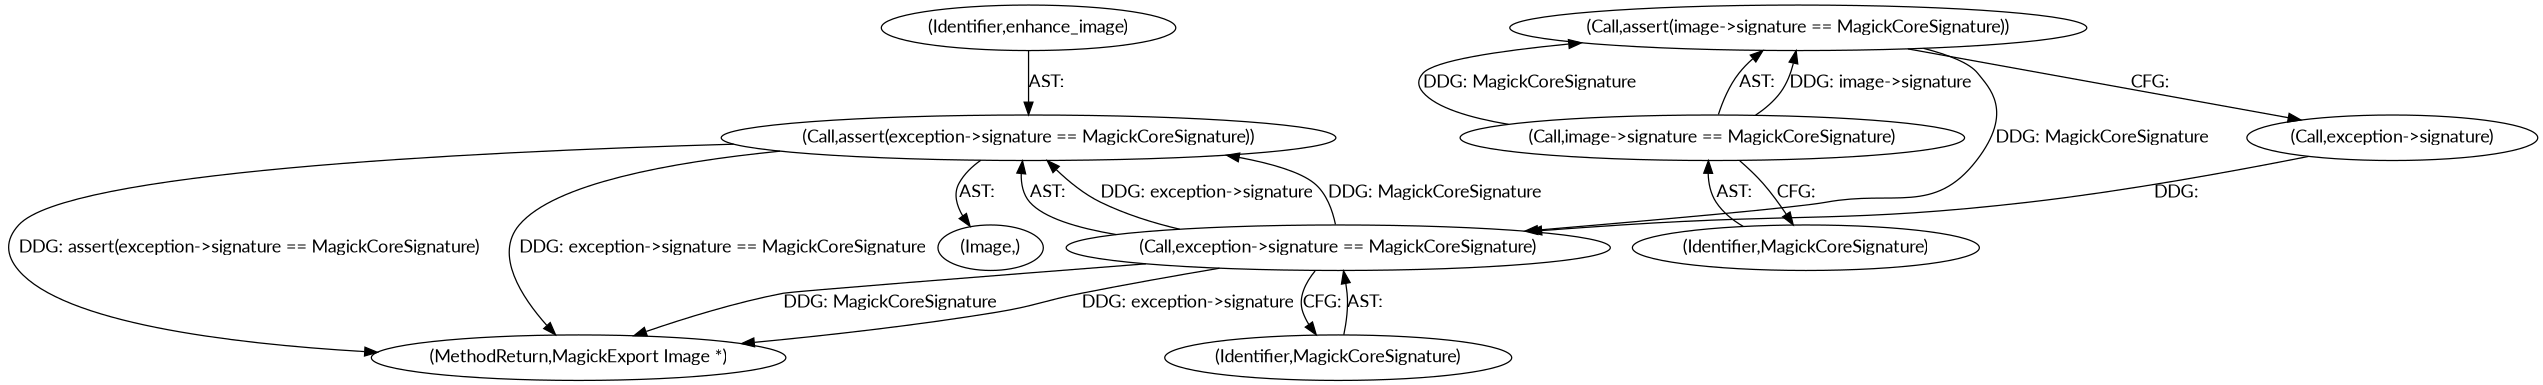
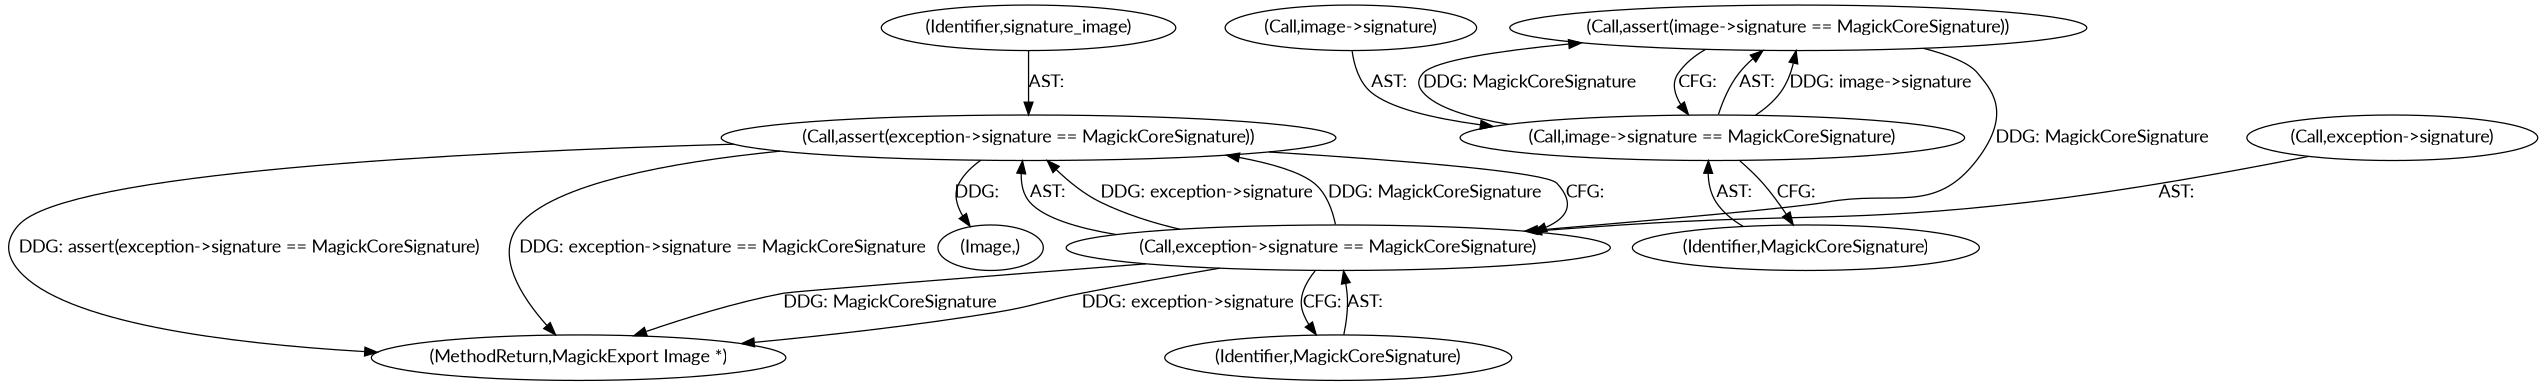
node "(Identifier,enhance_image)": label "(Identifier,enhance_image)" -> "(Identifier,signature_image)"
node "(Call,image->signature)": added
edge "(Call,assert(image->signature == MagickCoreSignature))" -> "(Call,exception->signature)": now "(Call,assert(image->signature == MagickCoreSignature))" -> "(Call,image->signature == MagickCoreSignature)"
edge "(Call,assert(exception->signature == MagickCoreSignature))" -> "(Call,exception->signature == MagickCoreSignature)": added, label "CFG:"
edge "(Call,assert(exception->signature == MagickCoreSignature))" -> "(Image,)": label "AST: " -> "DDG: "
edge "(Call,exception->signature)" -> "(Call,exception->signature == MagickCoreSignature)": label "DDG: " -> "AST: "
